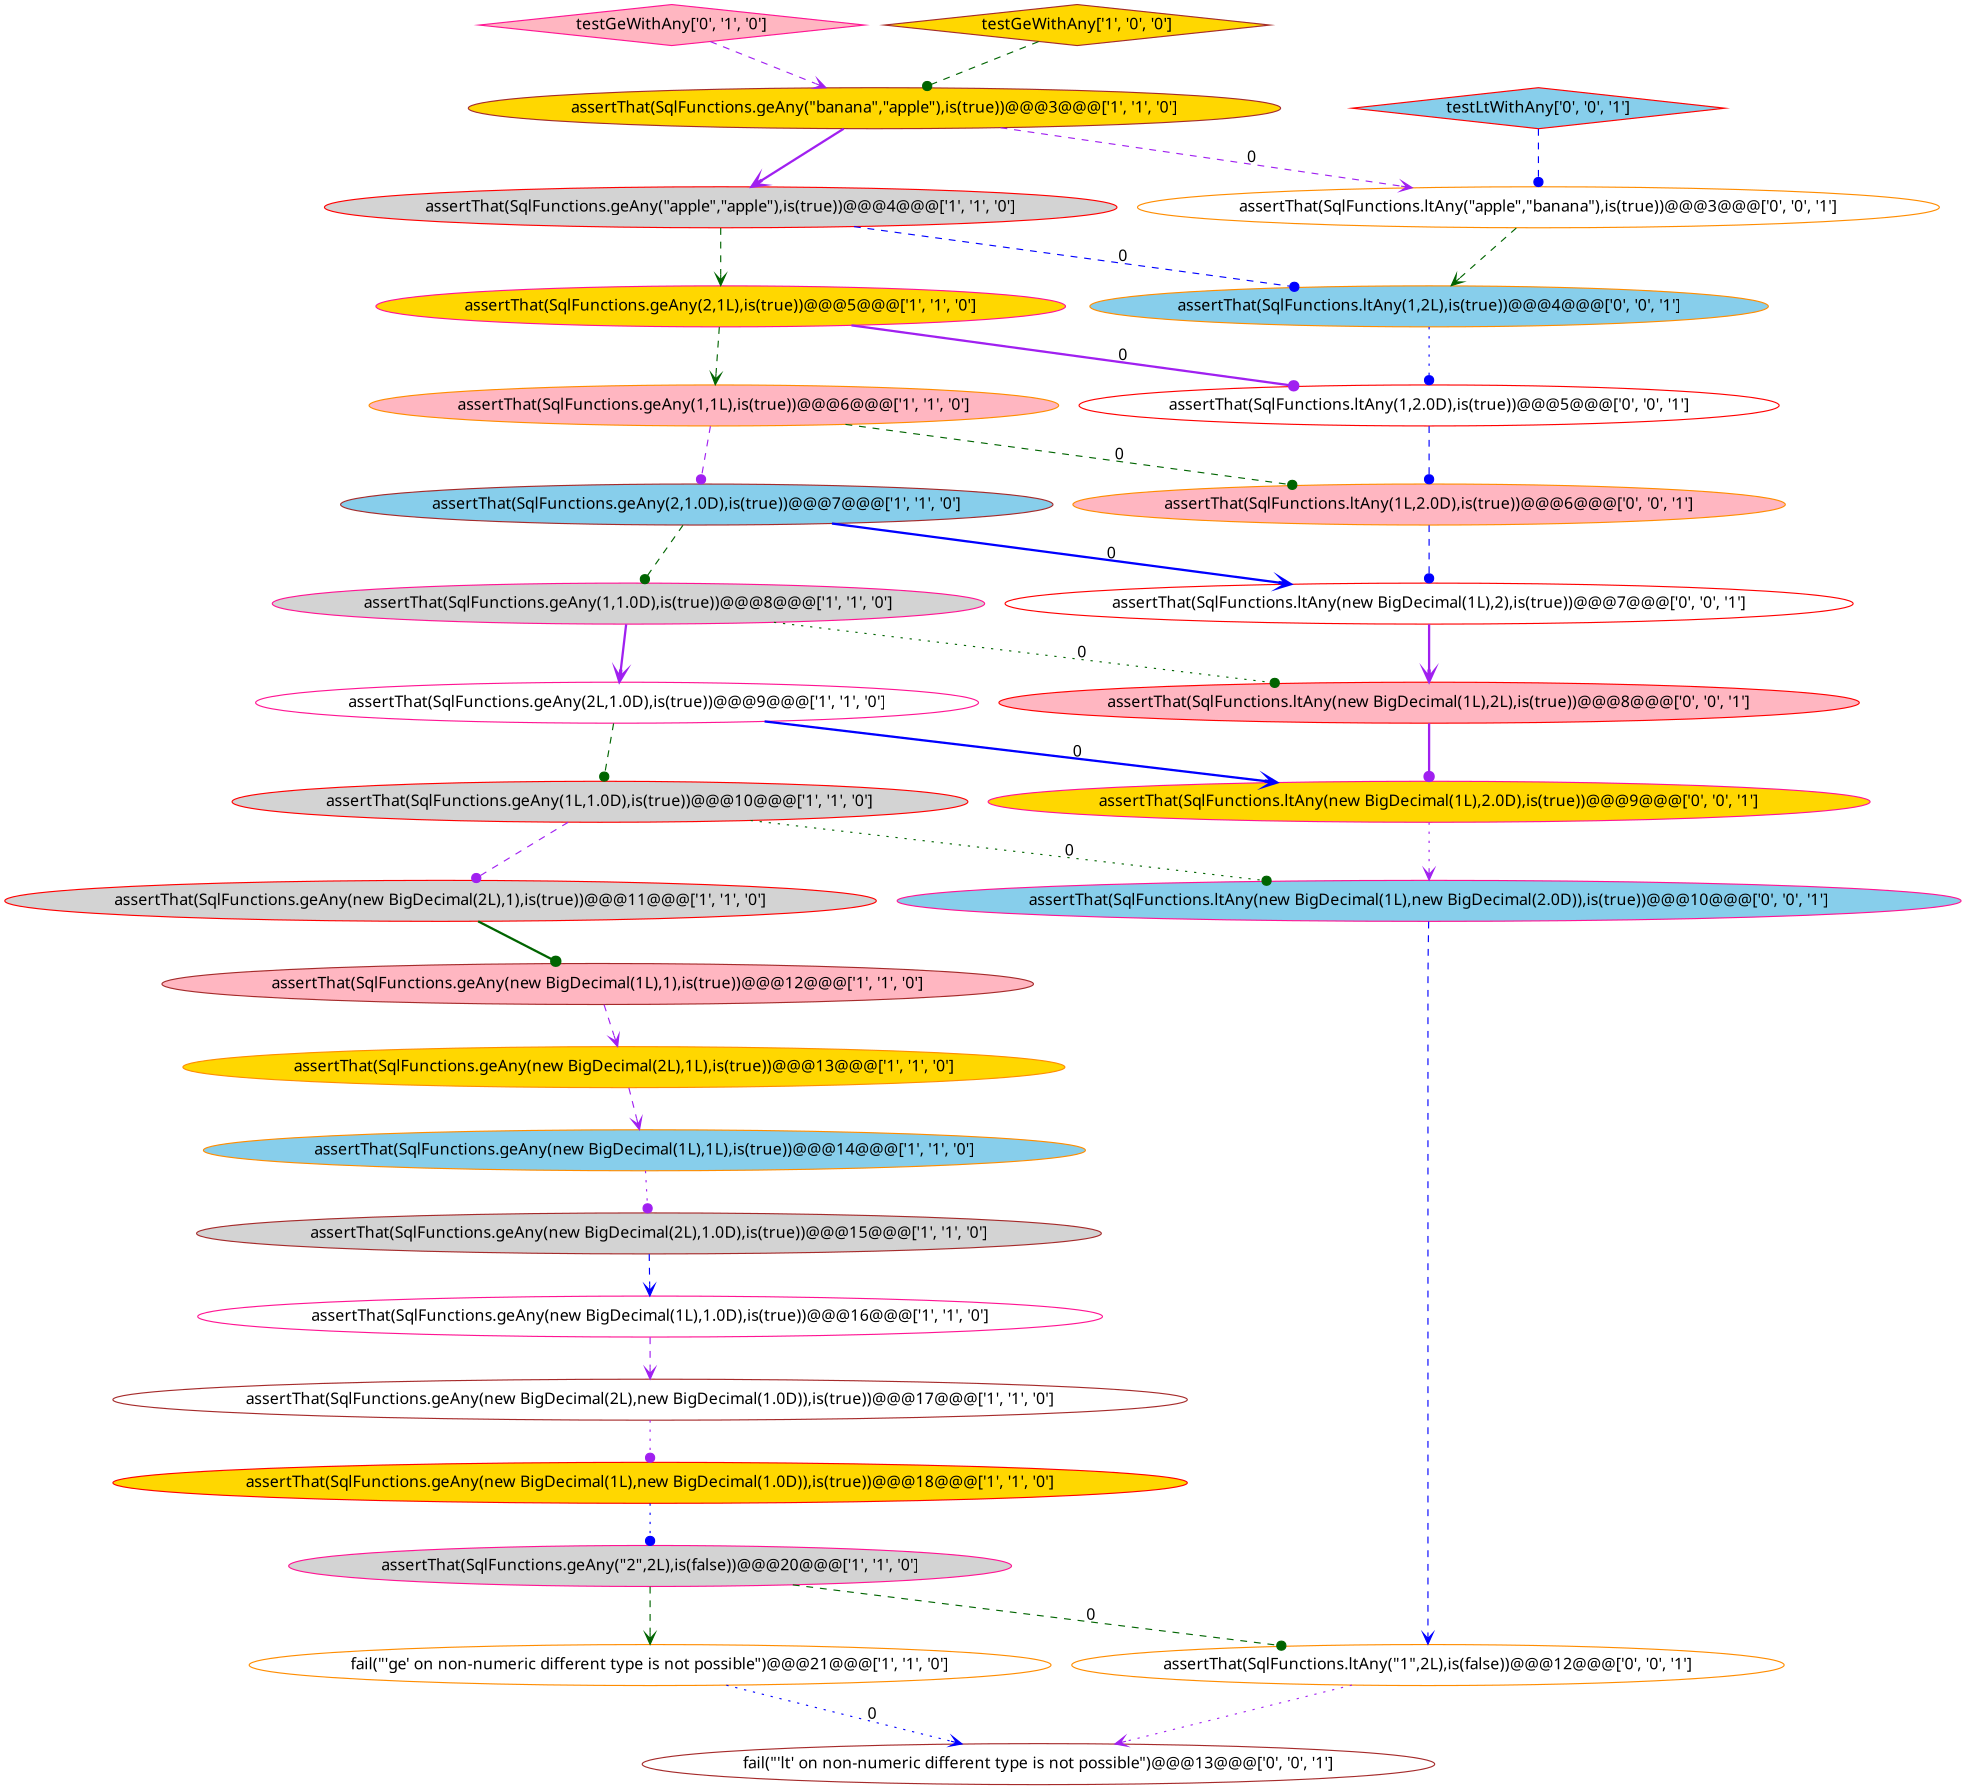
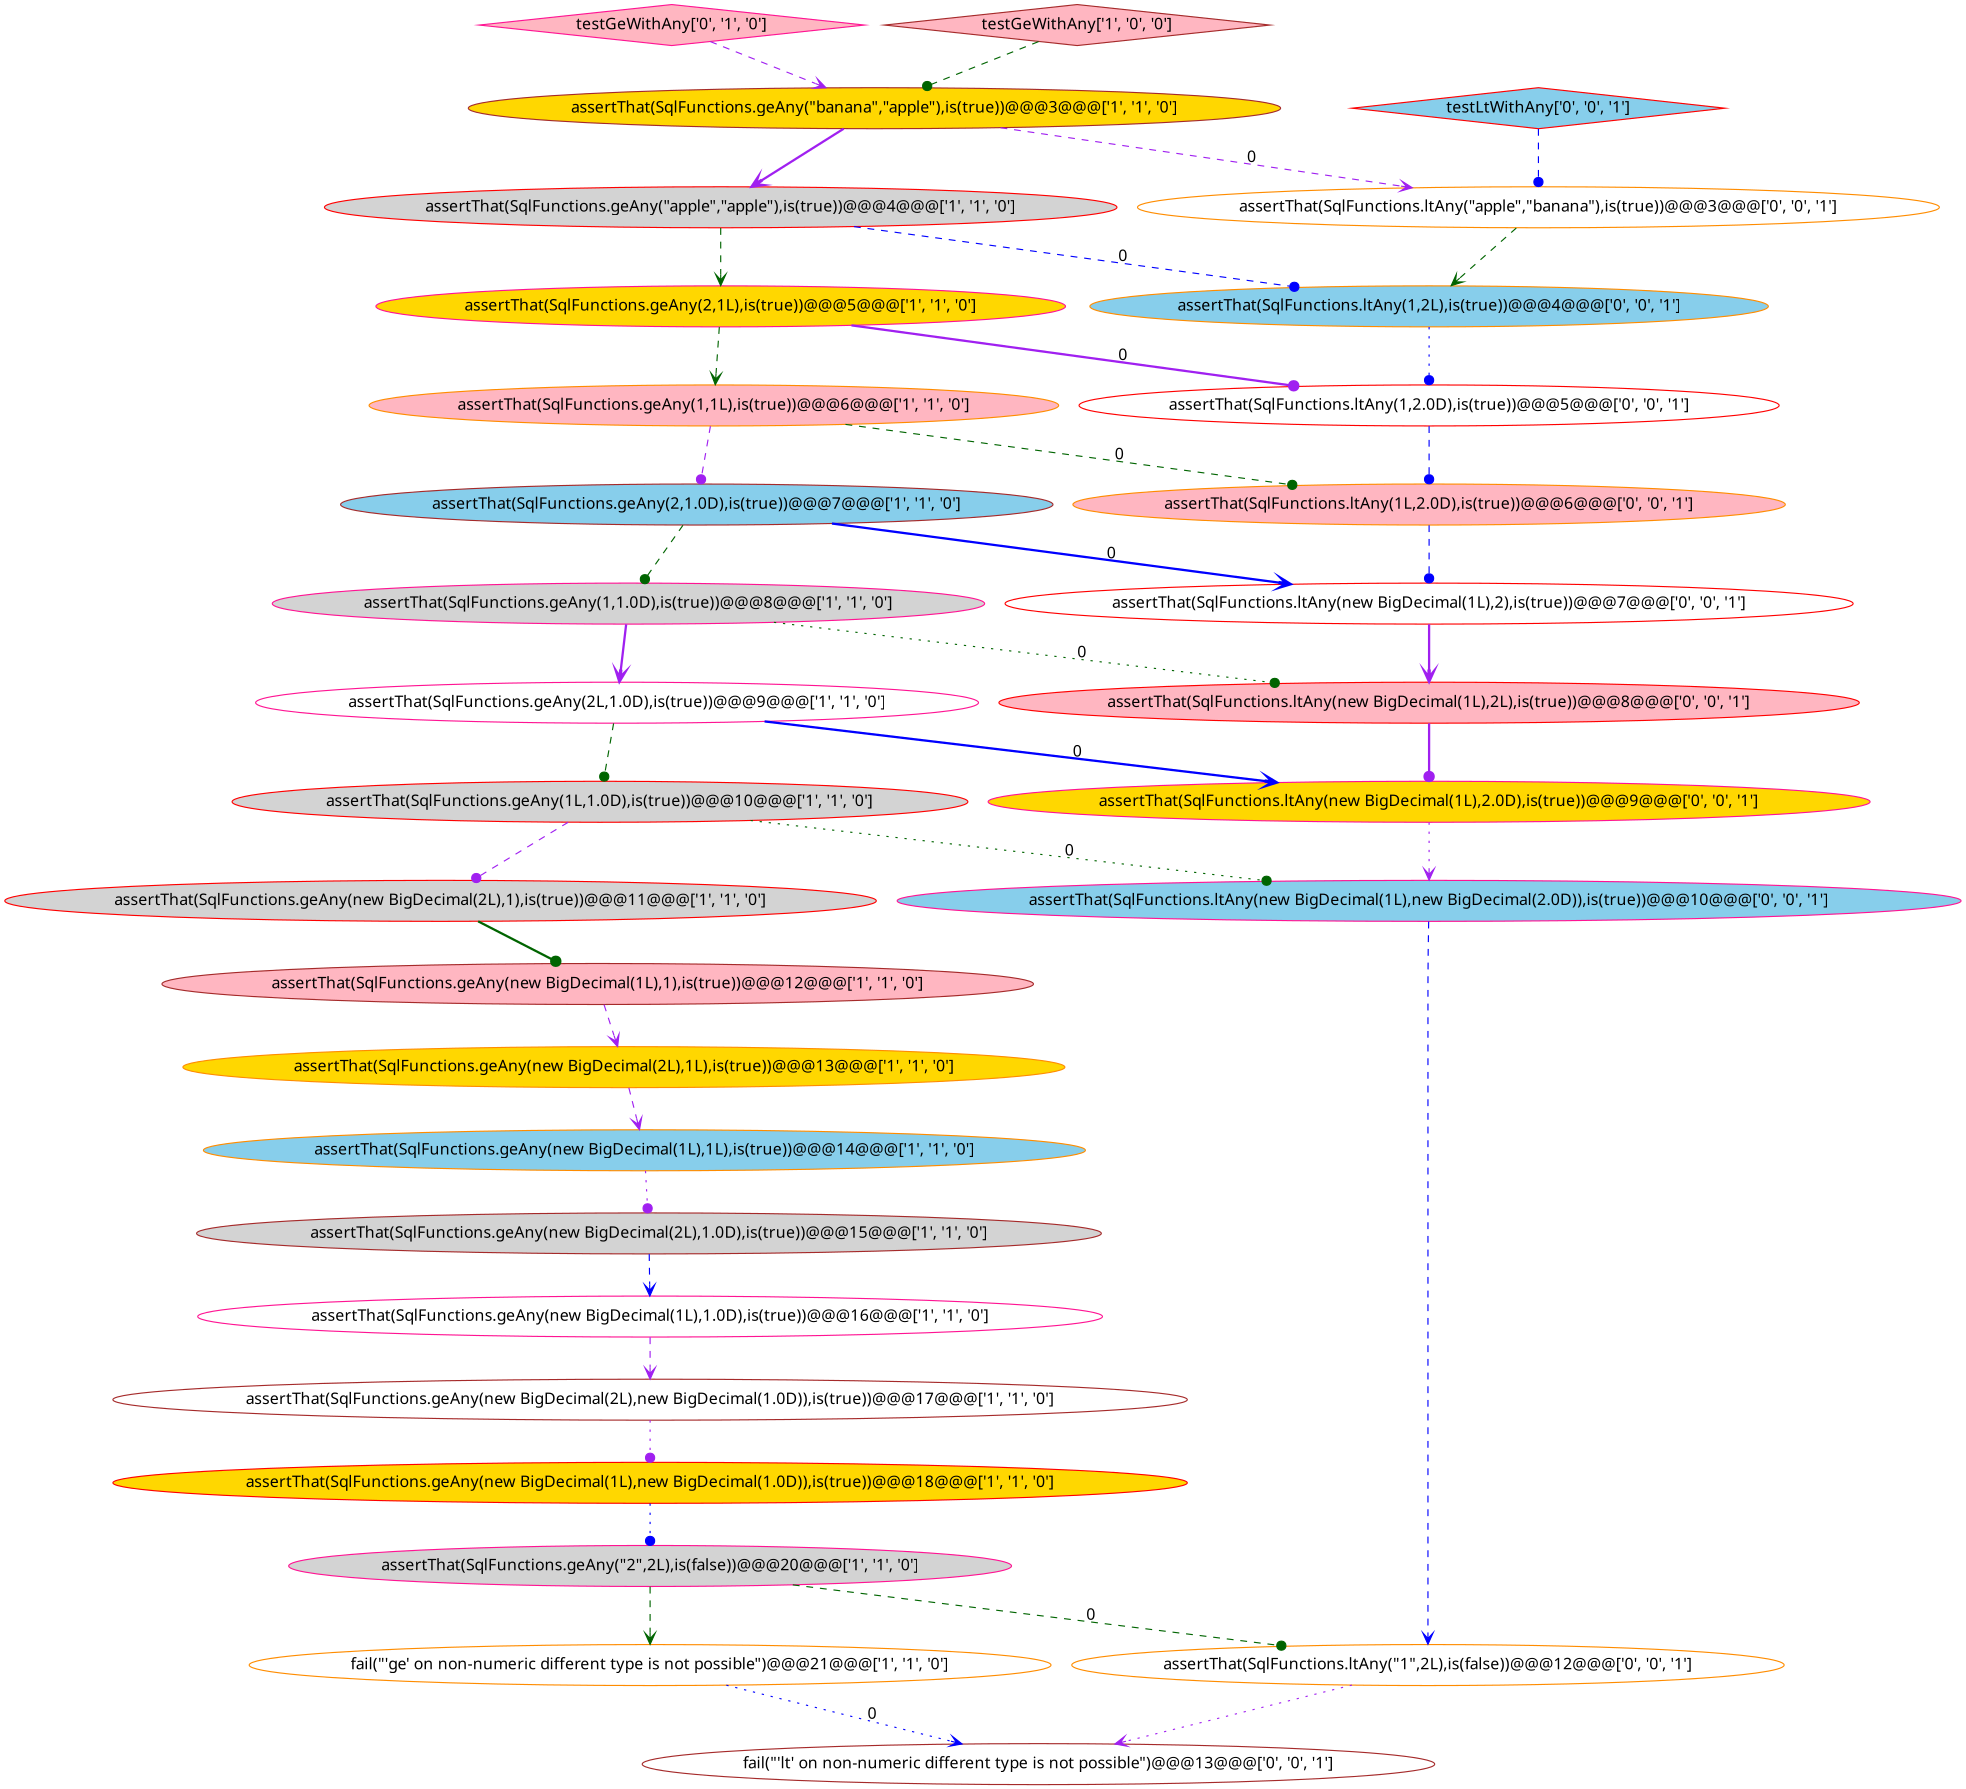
node "testGeWithAny['1', '0', '0']": fillcolor gold -> lightpink
